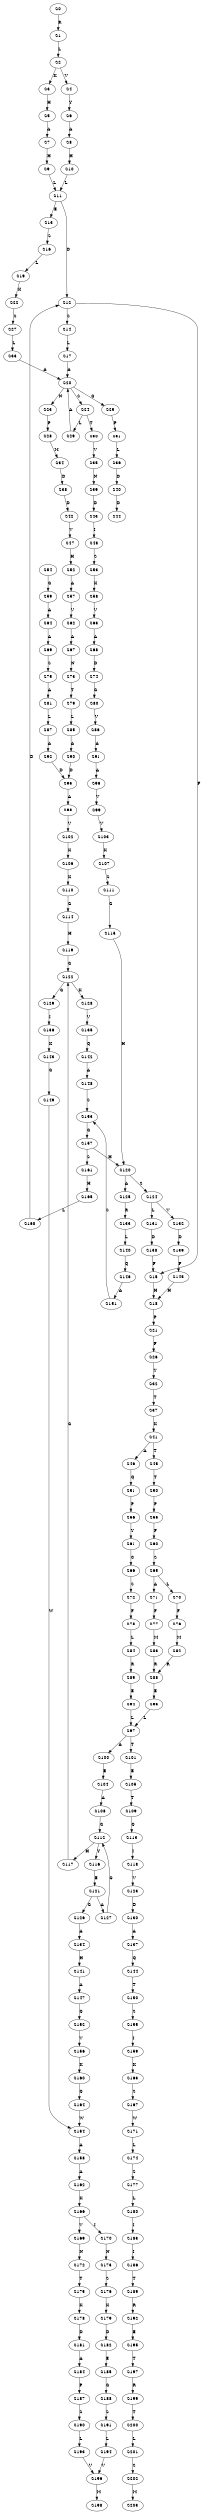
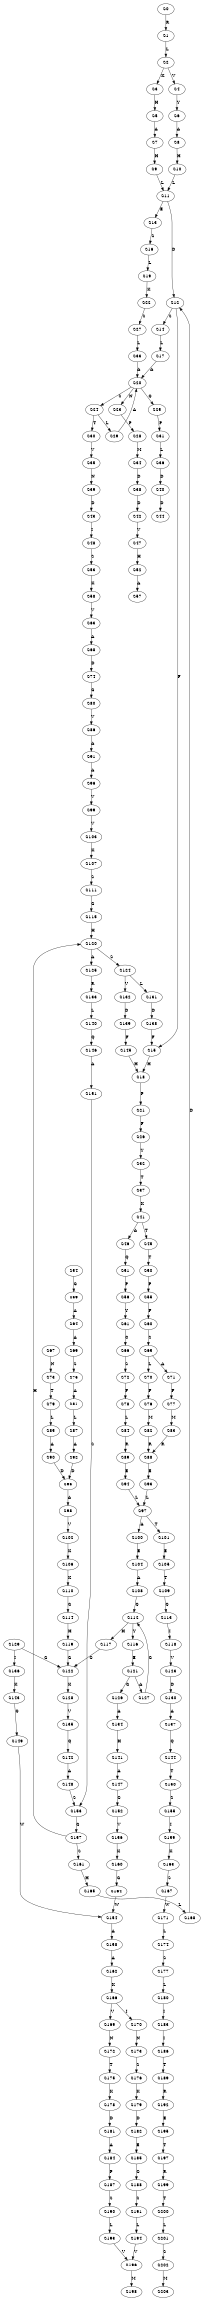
node "S62": removed
edge "S122" -> "S129": reversed
